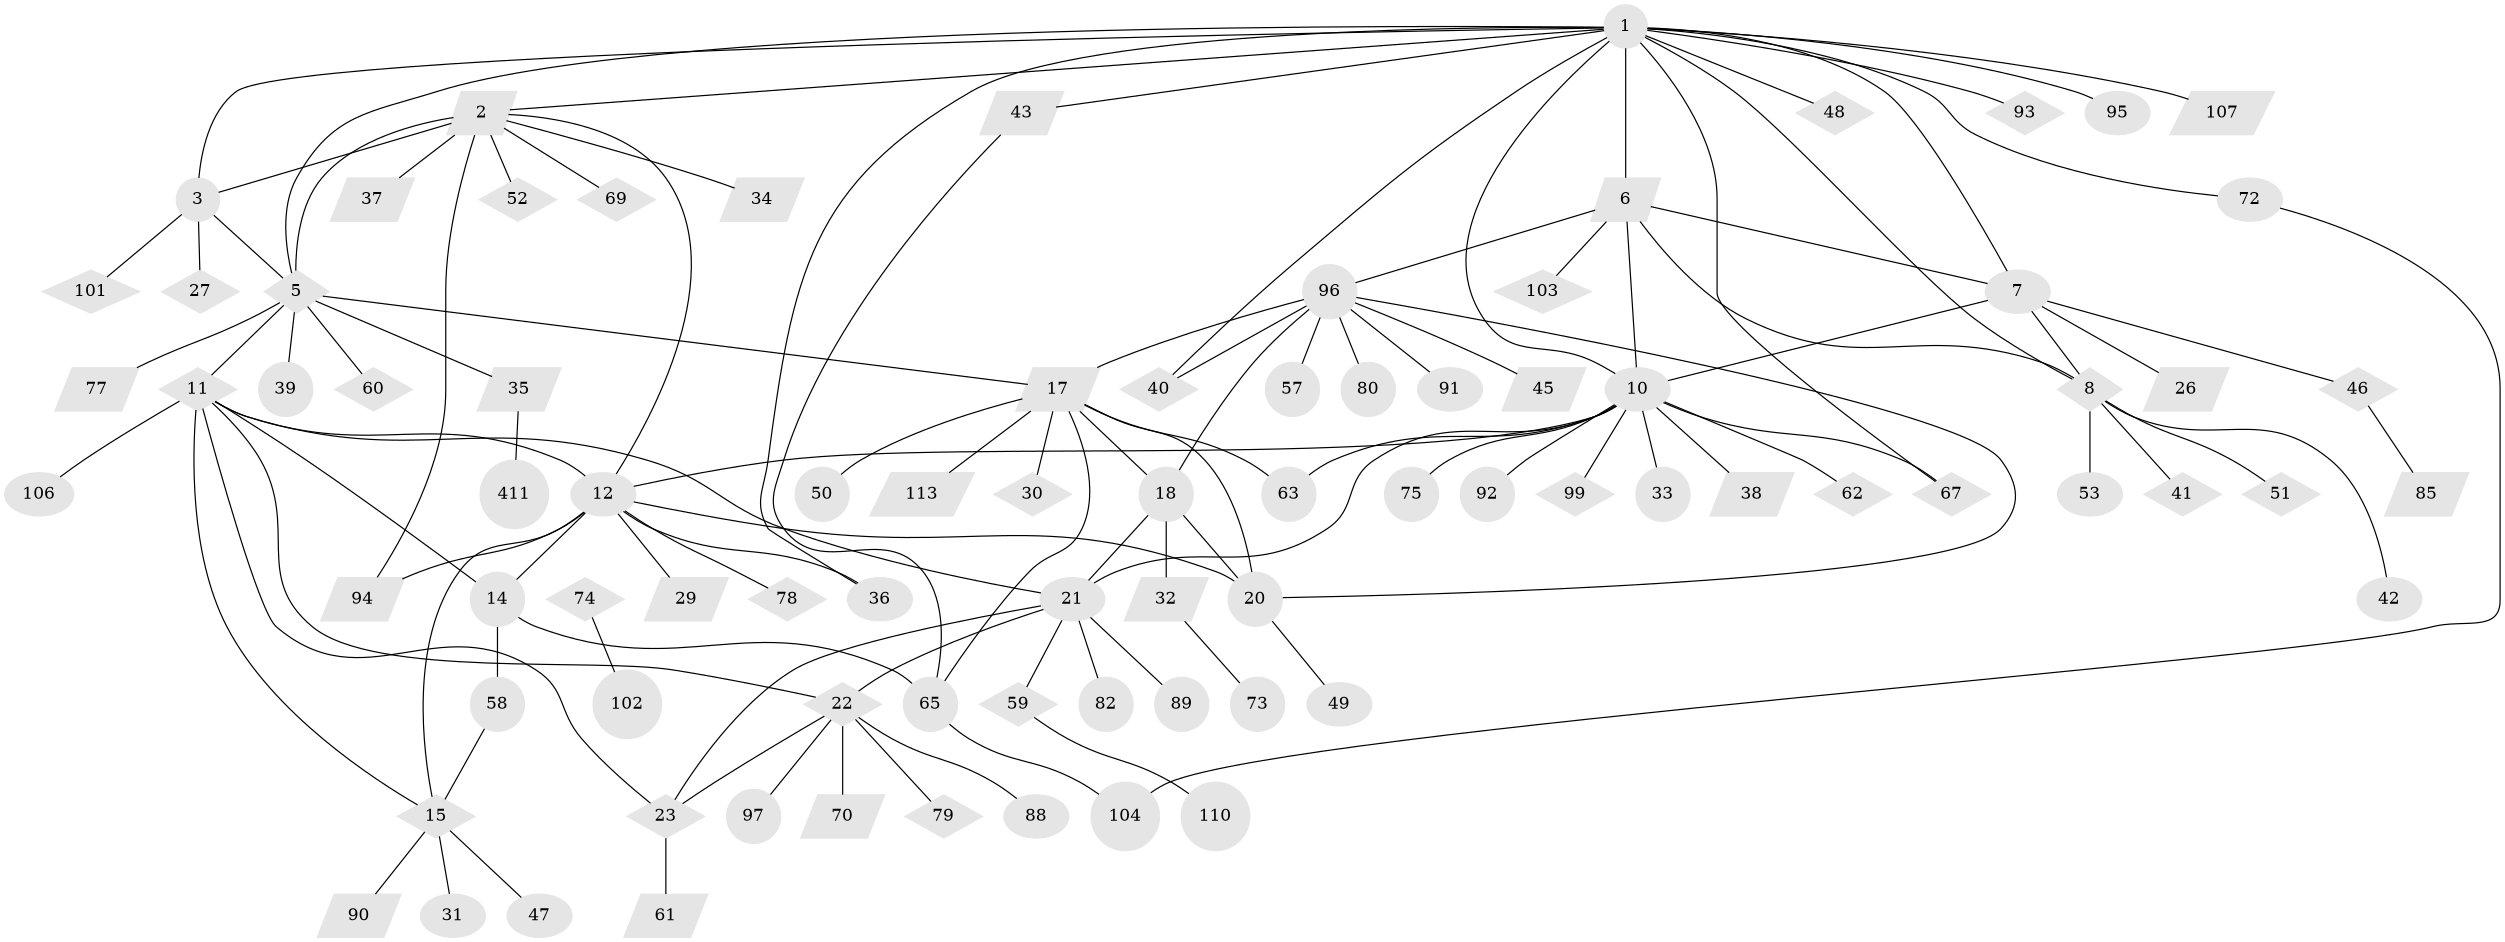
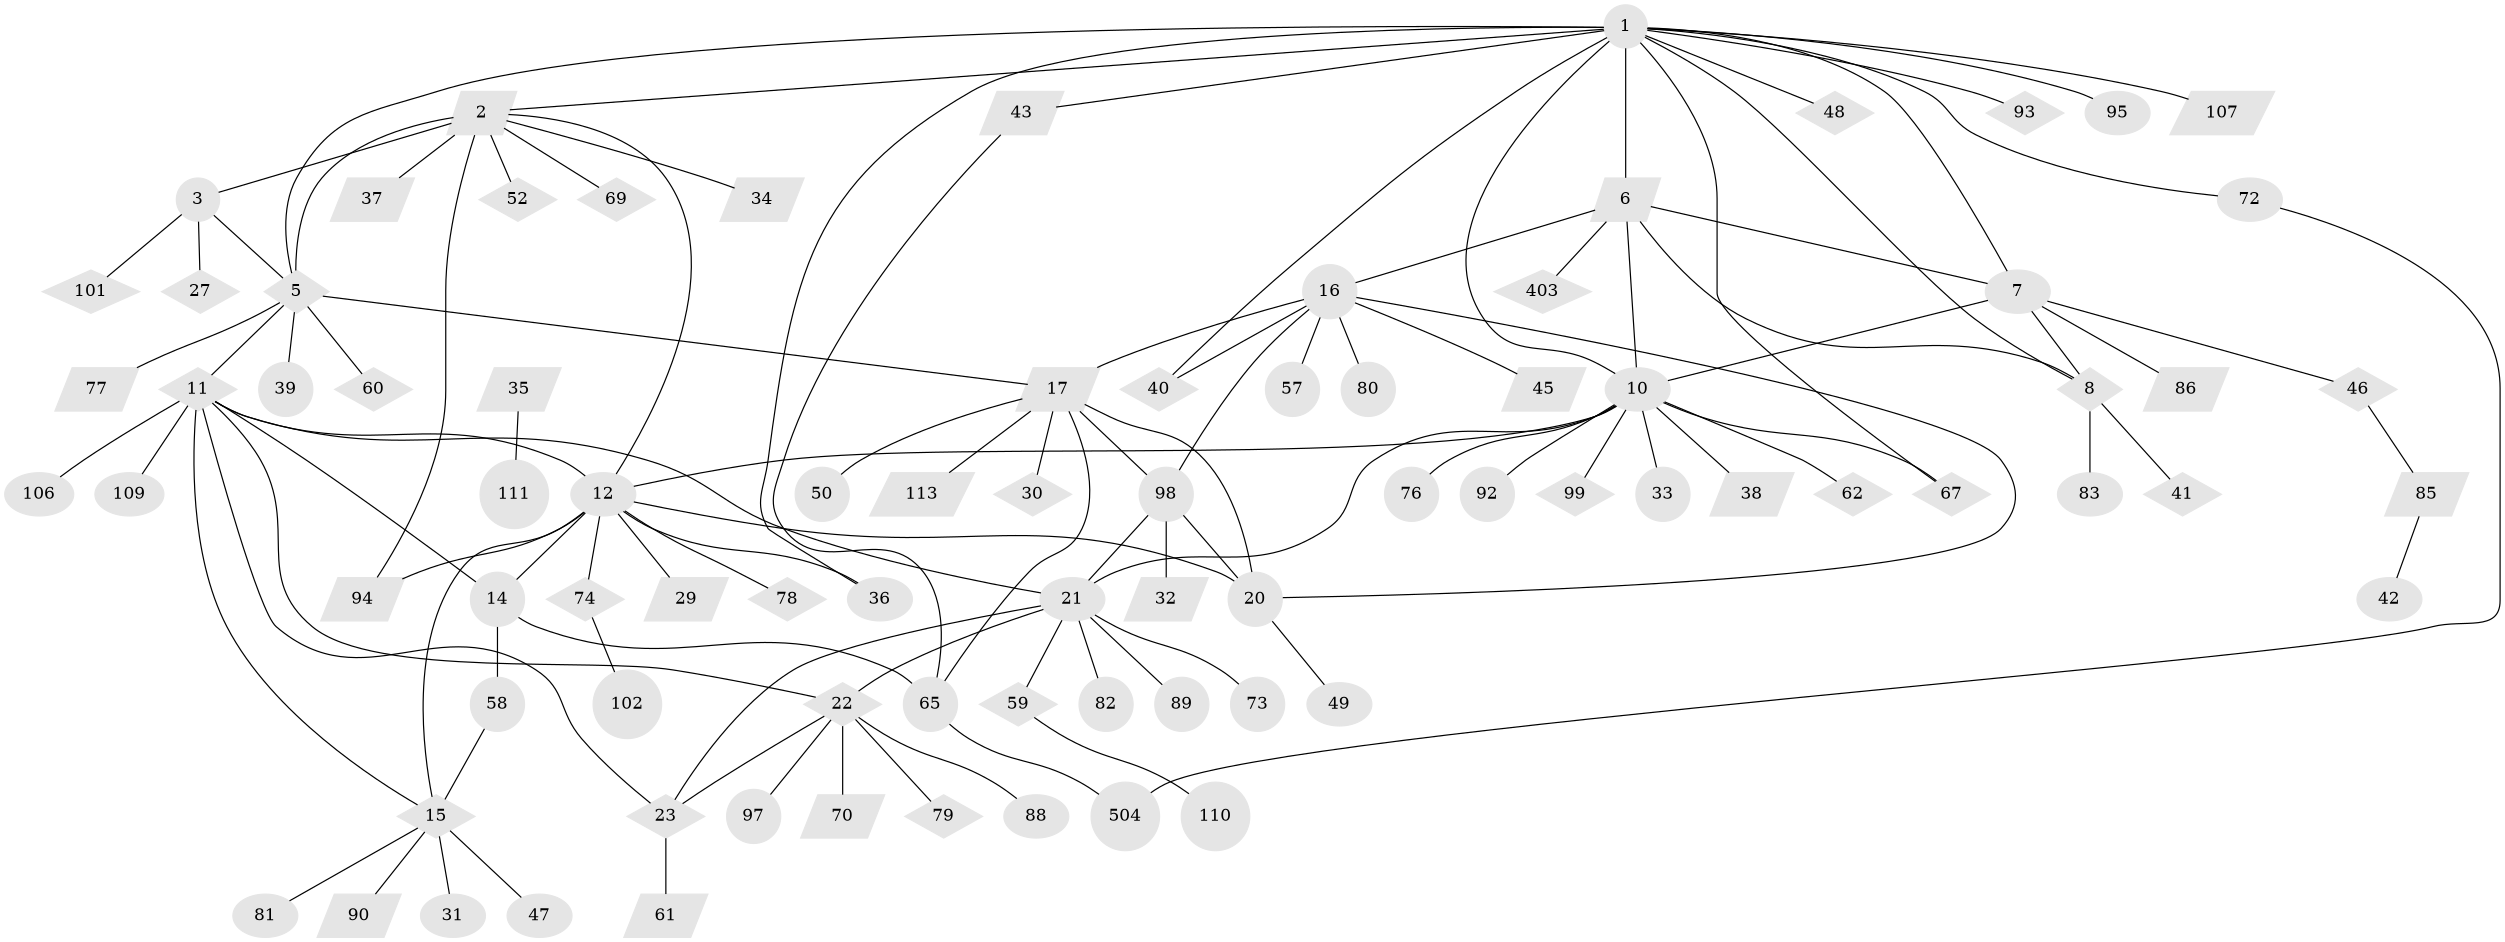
edge "1" -- "3": removed
node "96": label "96" -> "16"
node "103": label "103" -> "403"
edge "5" -- "35": removed
node "91": removed
node "26": label "26" -> "86"
edge "8" -- "42": now "85" -- "42"
node "109": added
node "411": label "411" -> "111"
node "18": label "18" -> "98"
node "63": removed
node "75": label "75" -> "76"
node "53": label "53" -> "83"
node "51": removed
edge "12" -- "74": added
edge "32" -- "73": now "21" -- "73"
node "104": label "104" -> "504"
node "81": added
